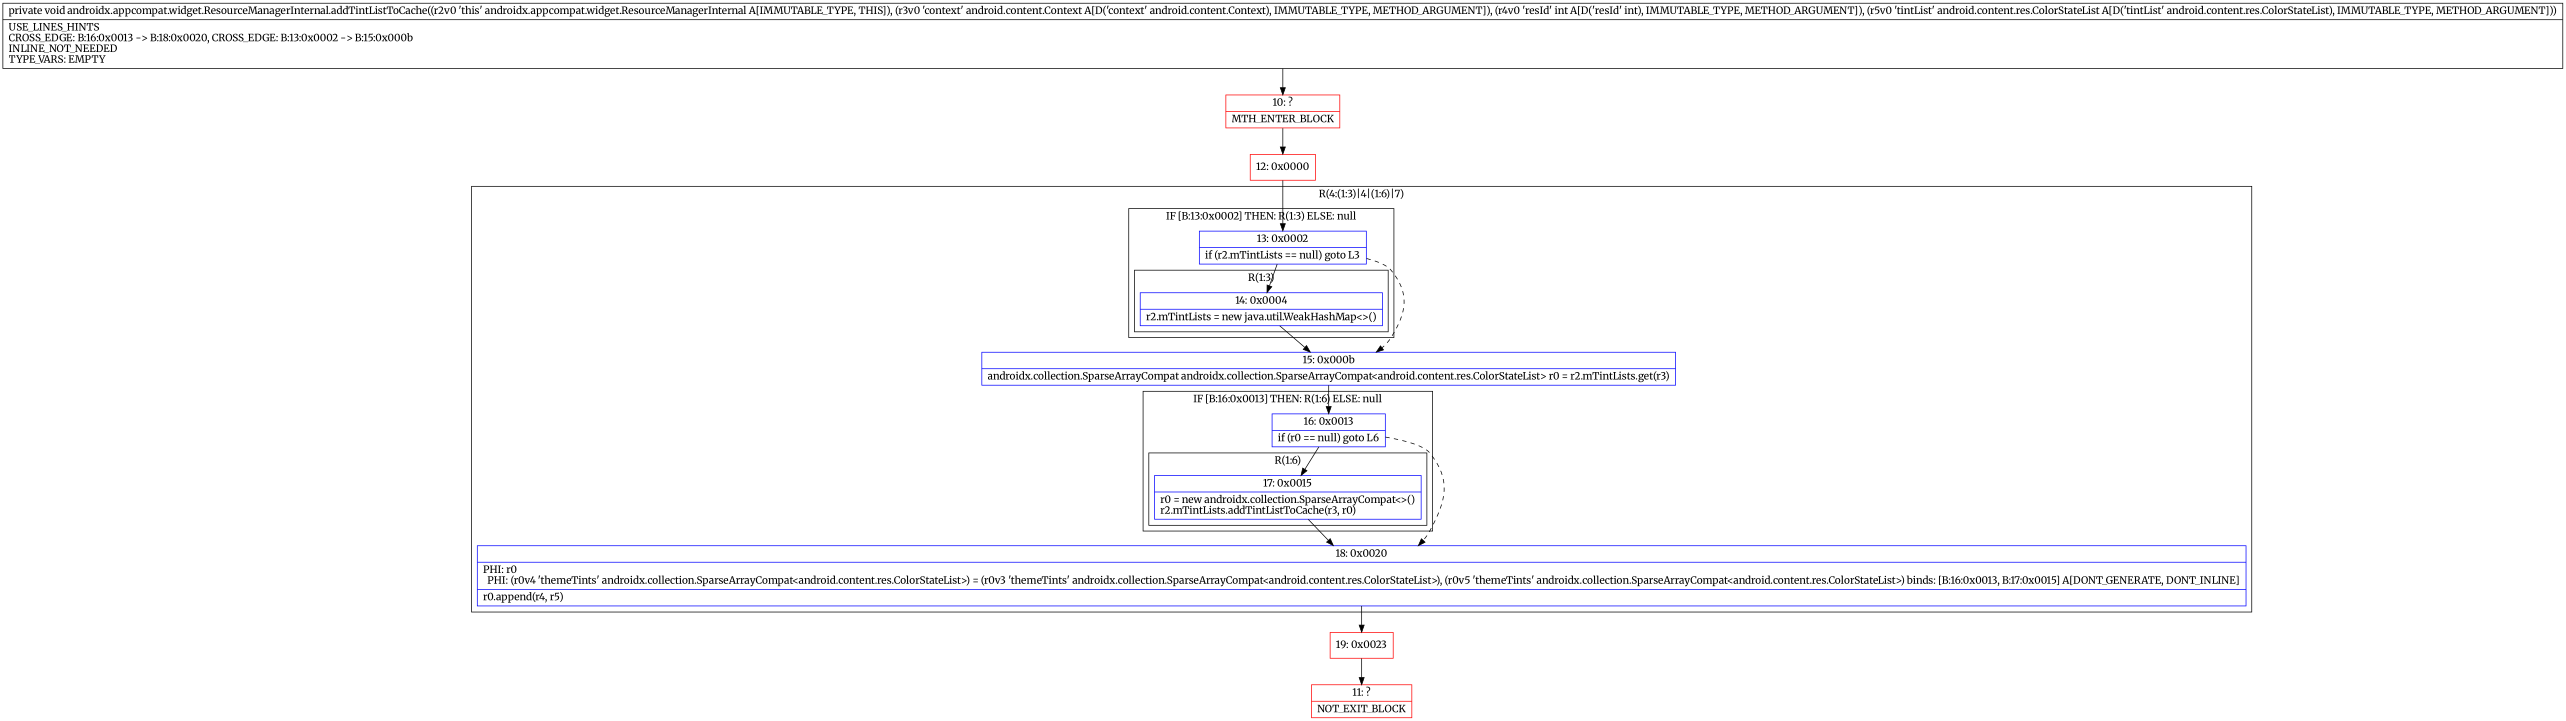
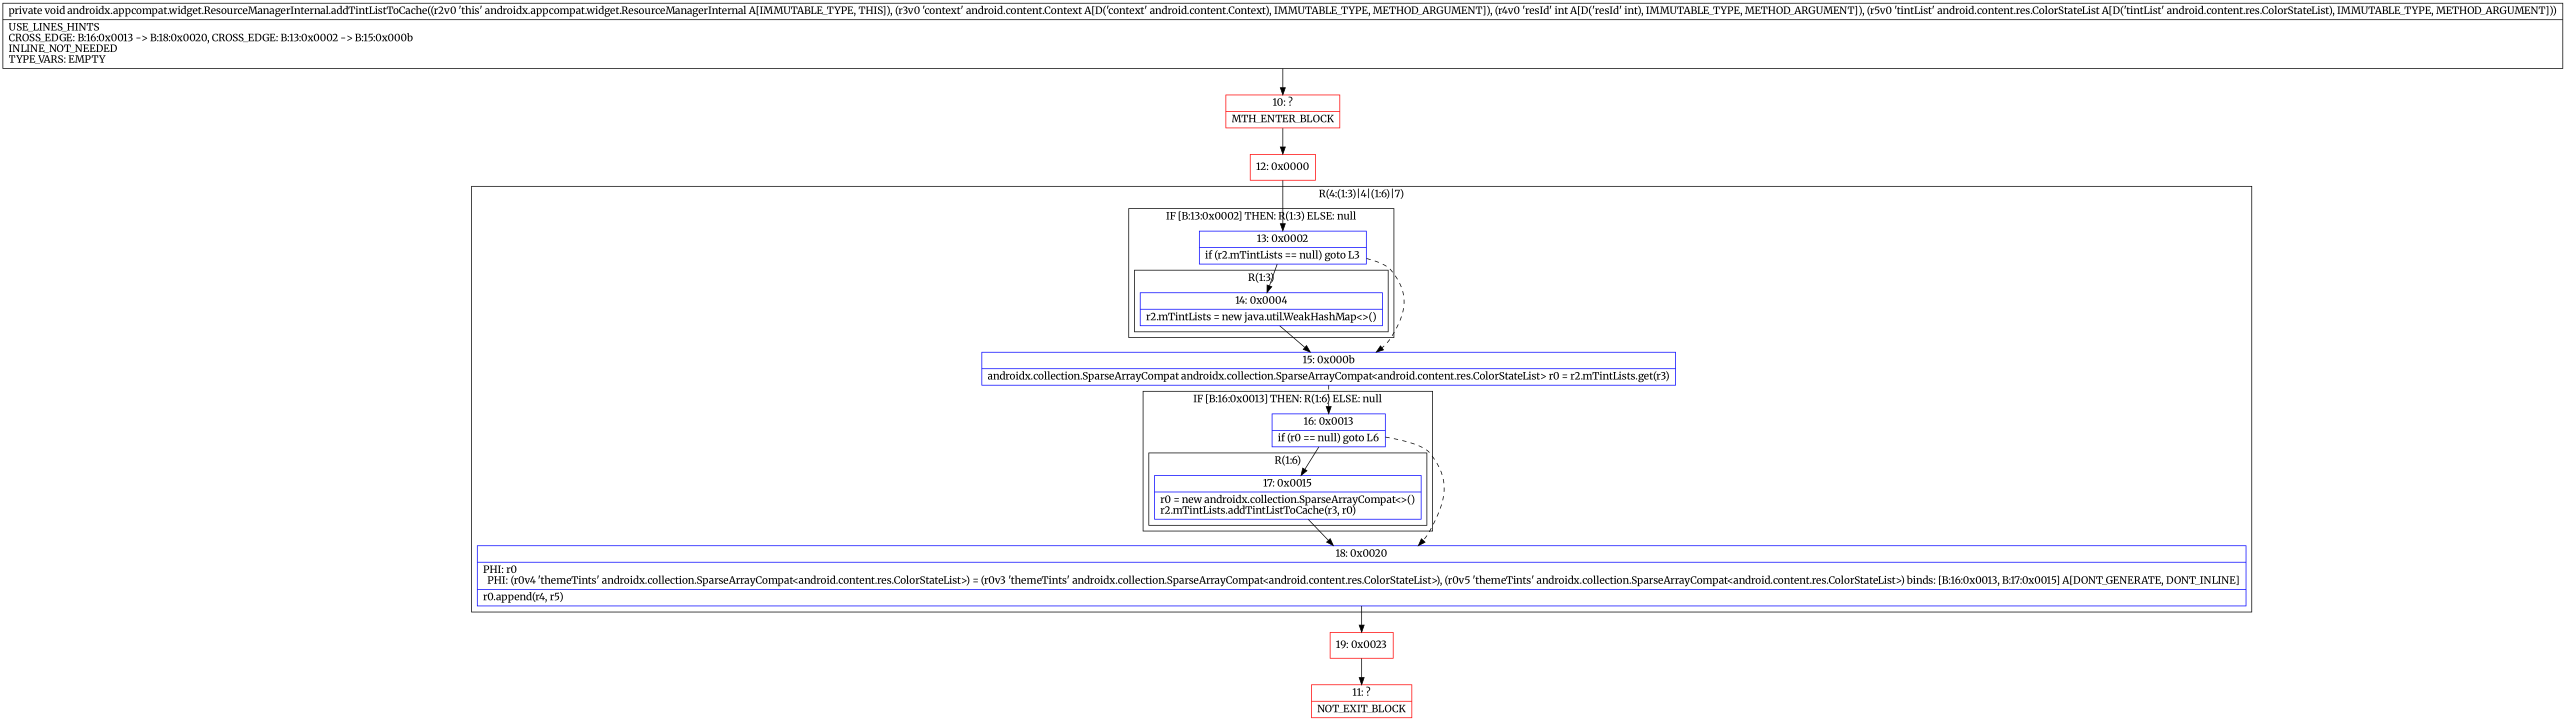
edge "15: 0x000b" -> "16: 0x0013": style solid -> dashed
